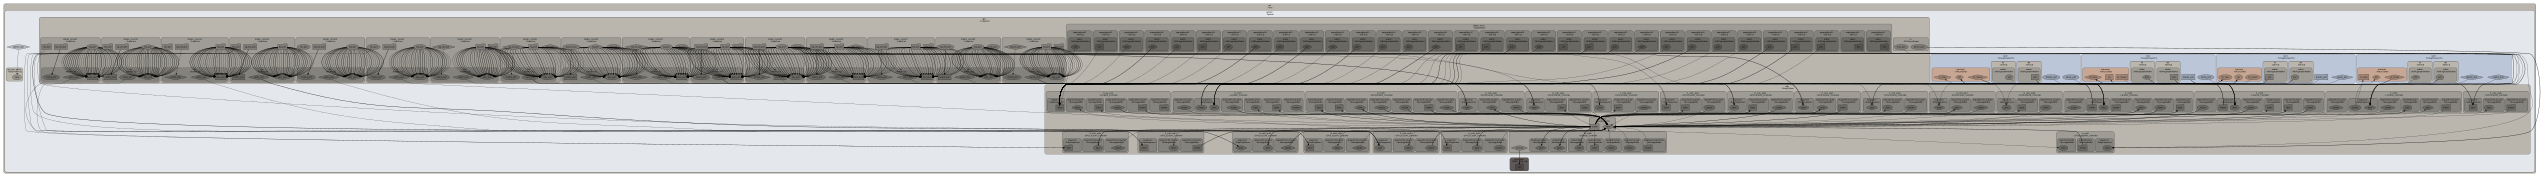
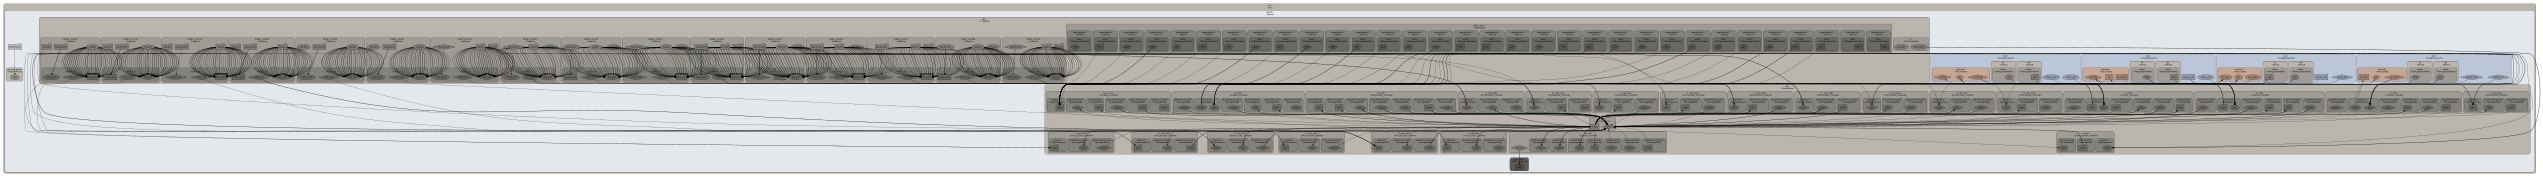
node "system_port": shape diamond -> folder
